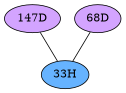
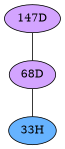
edge "147D" -- "33H": now "147D" -- "68D"
